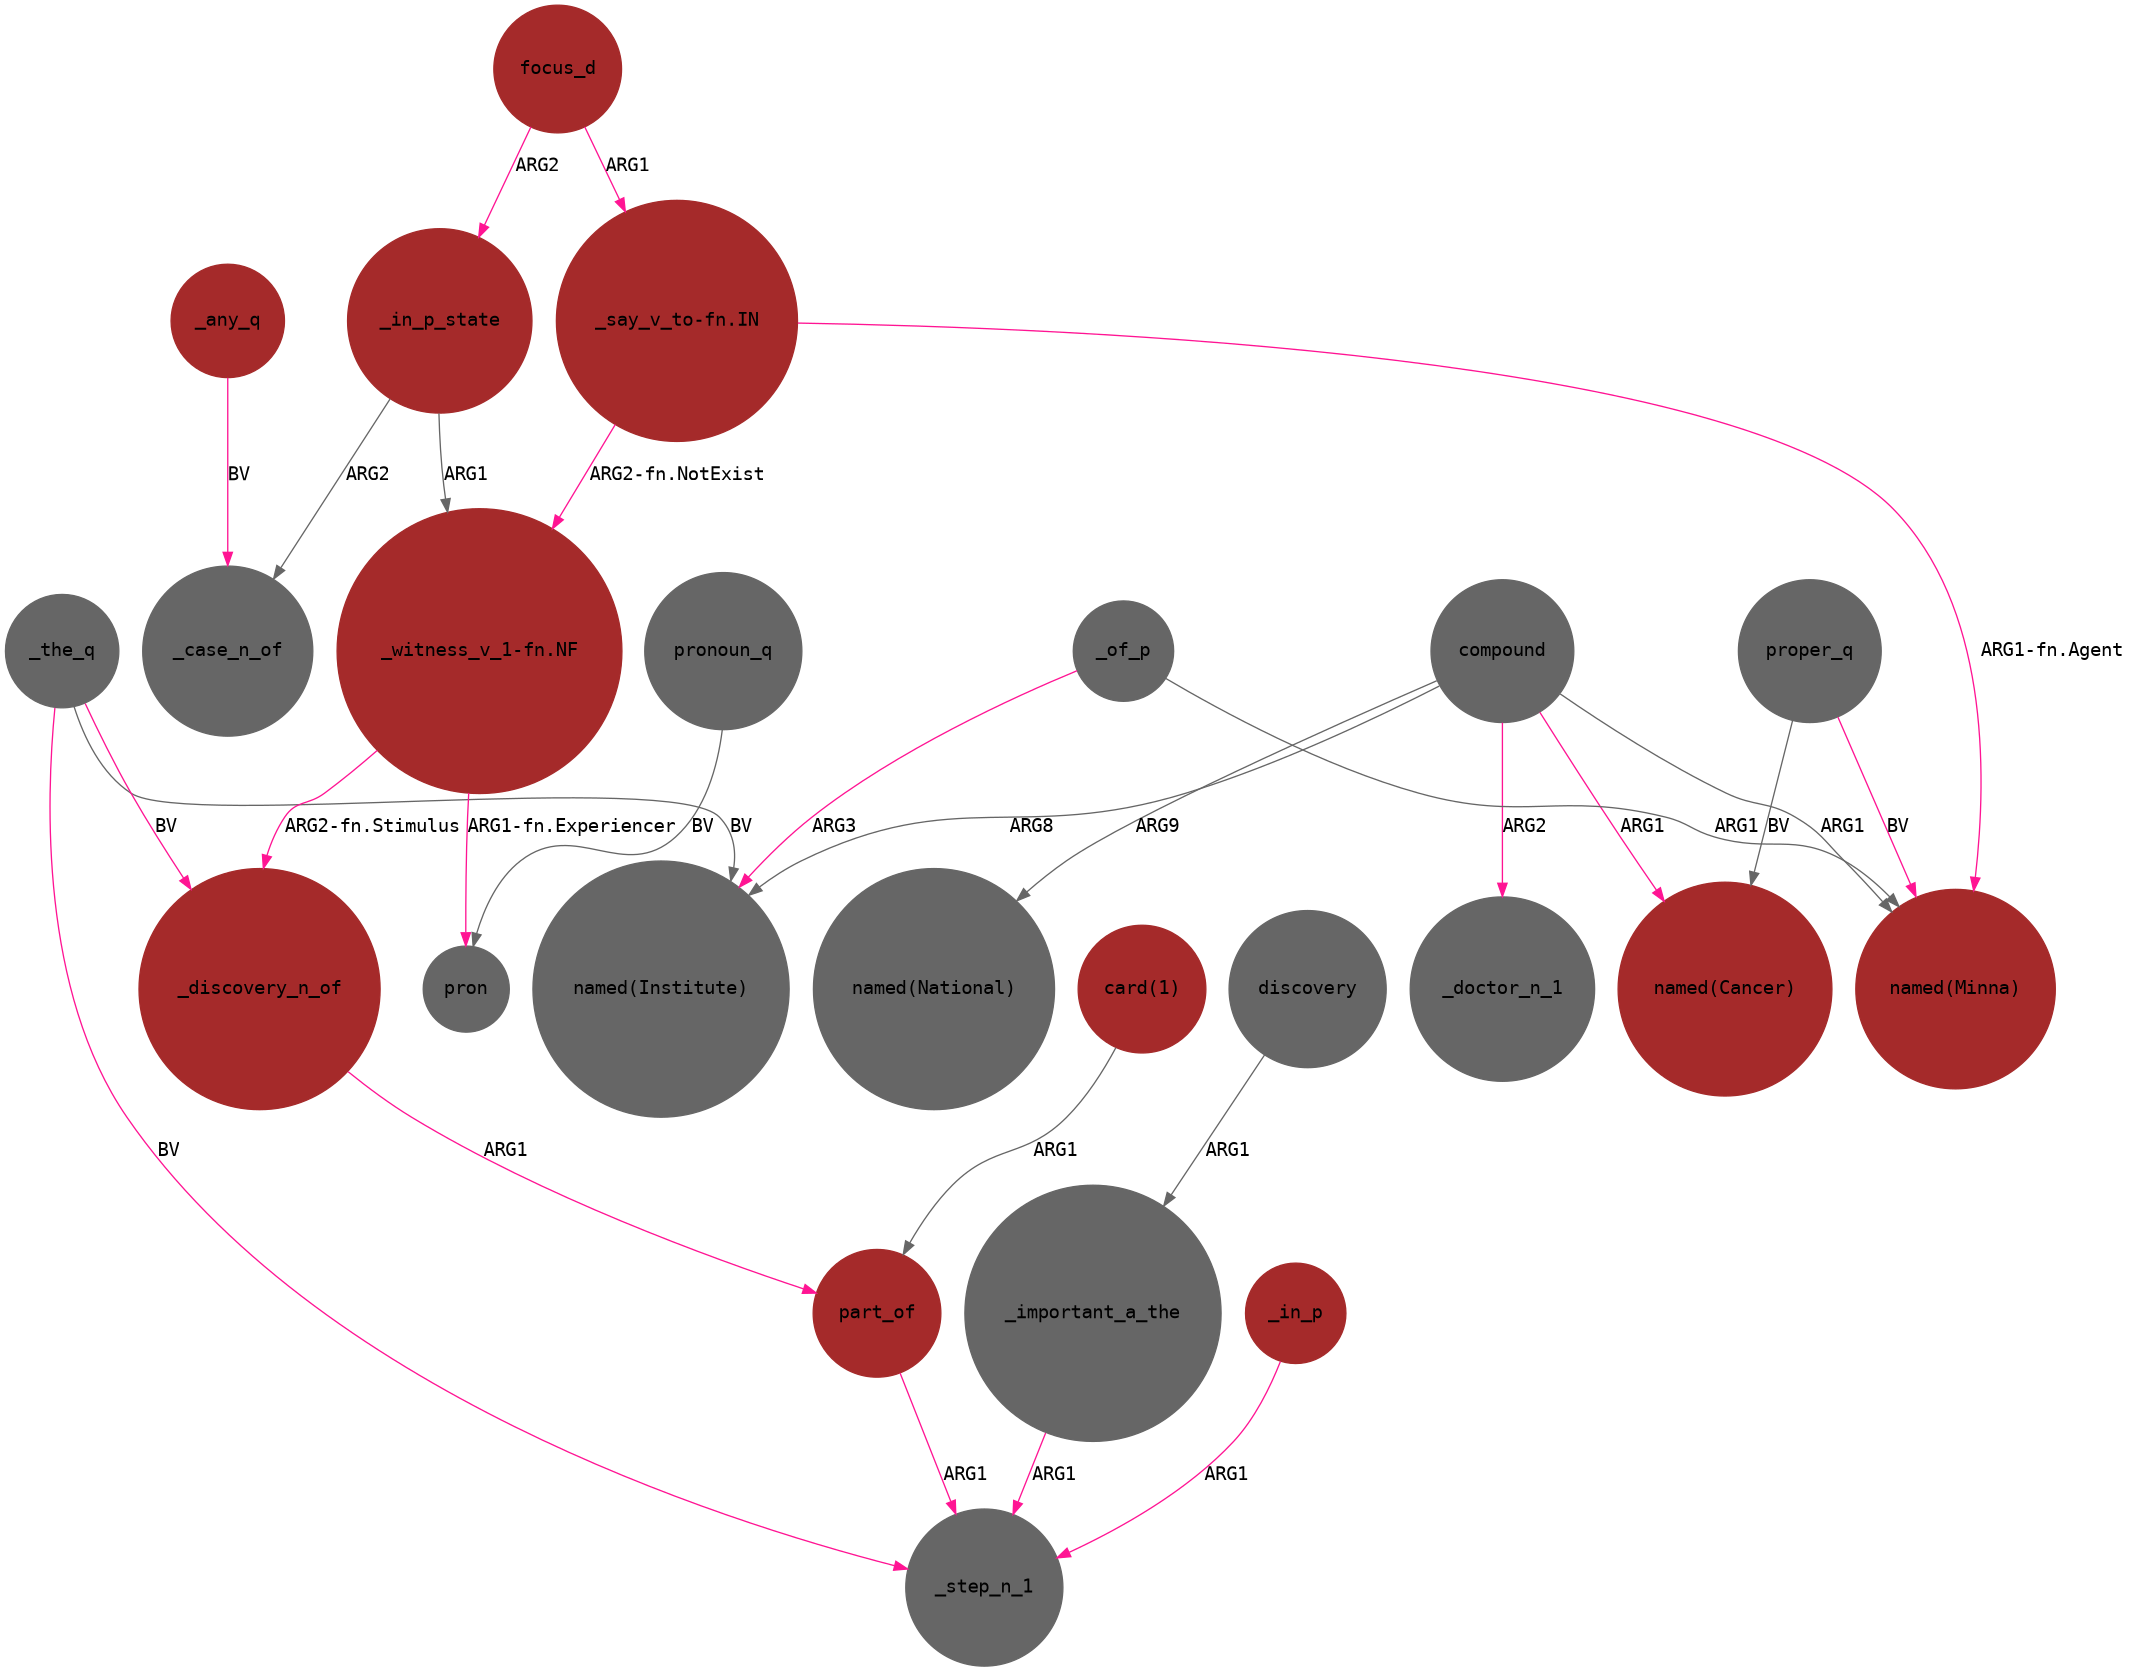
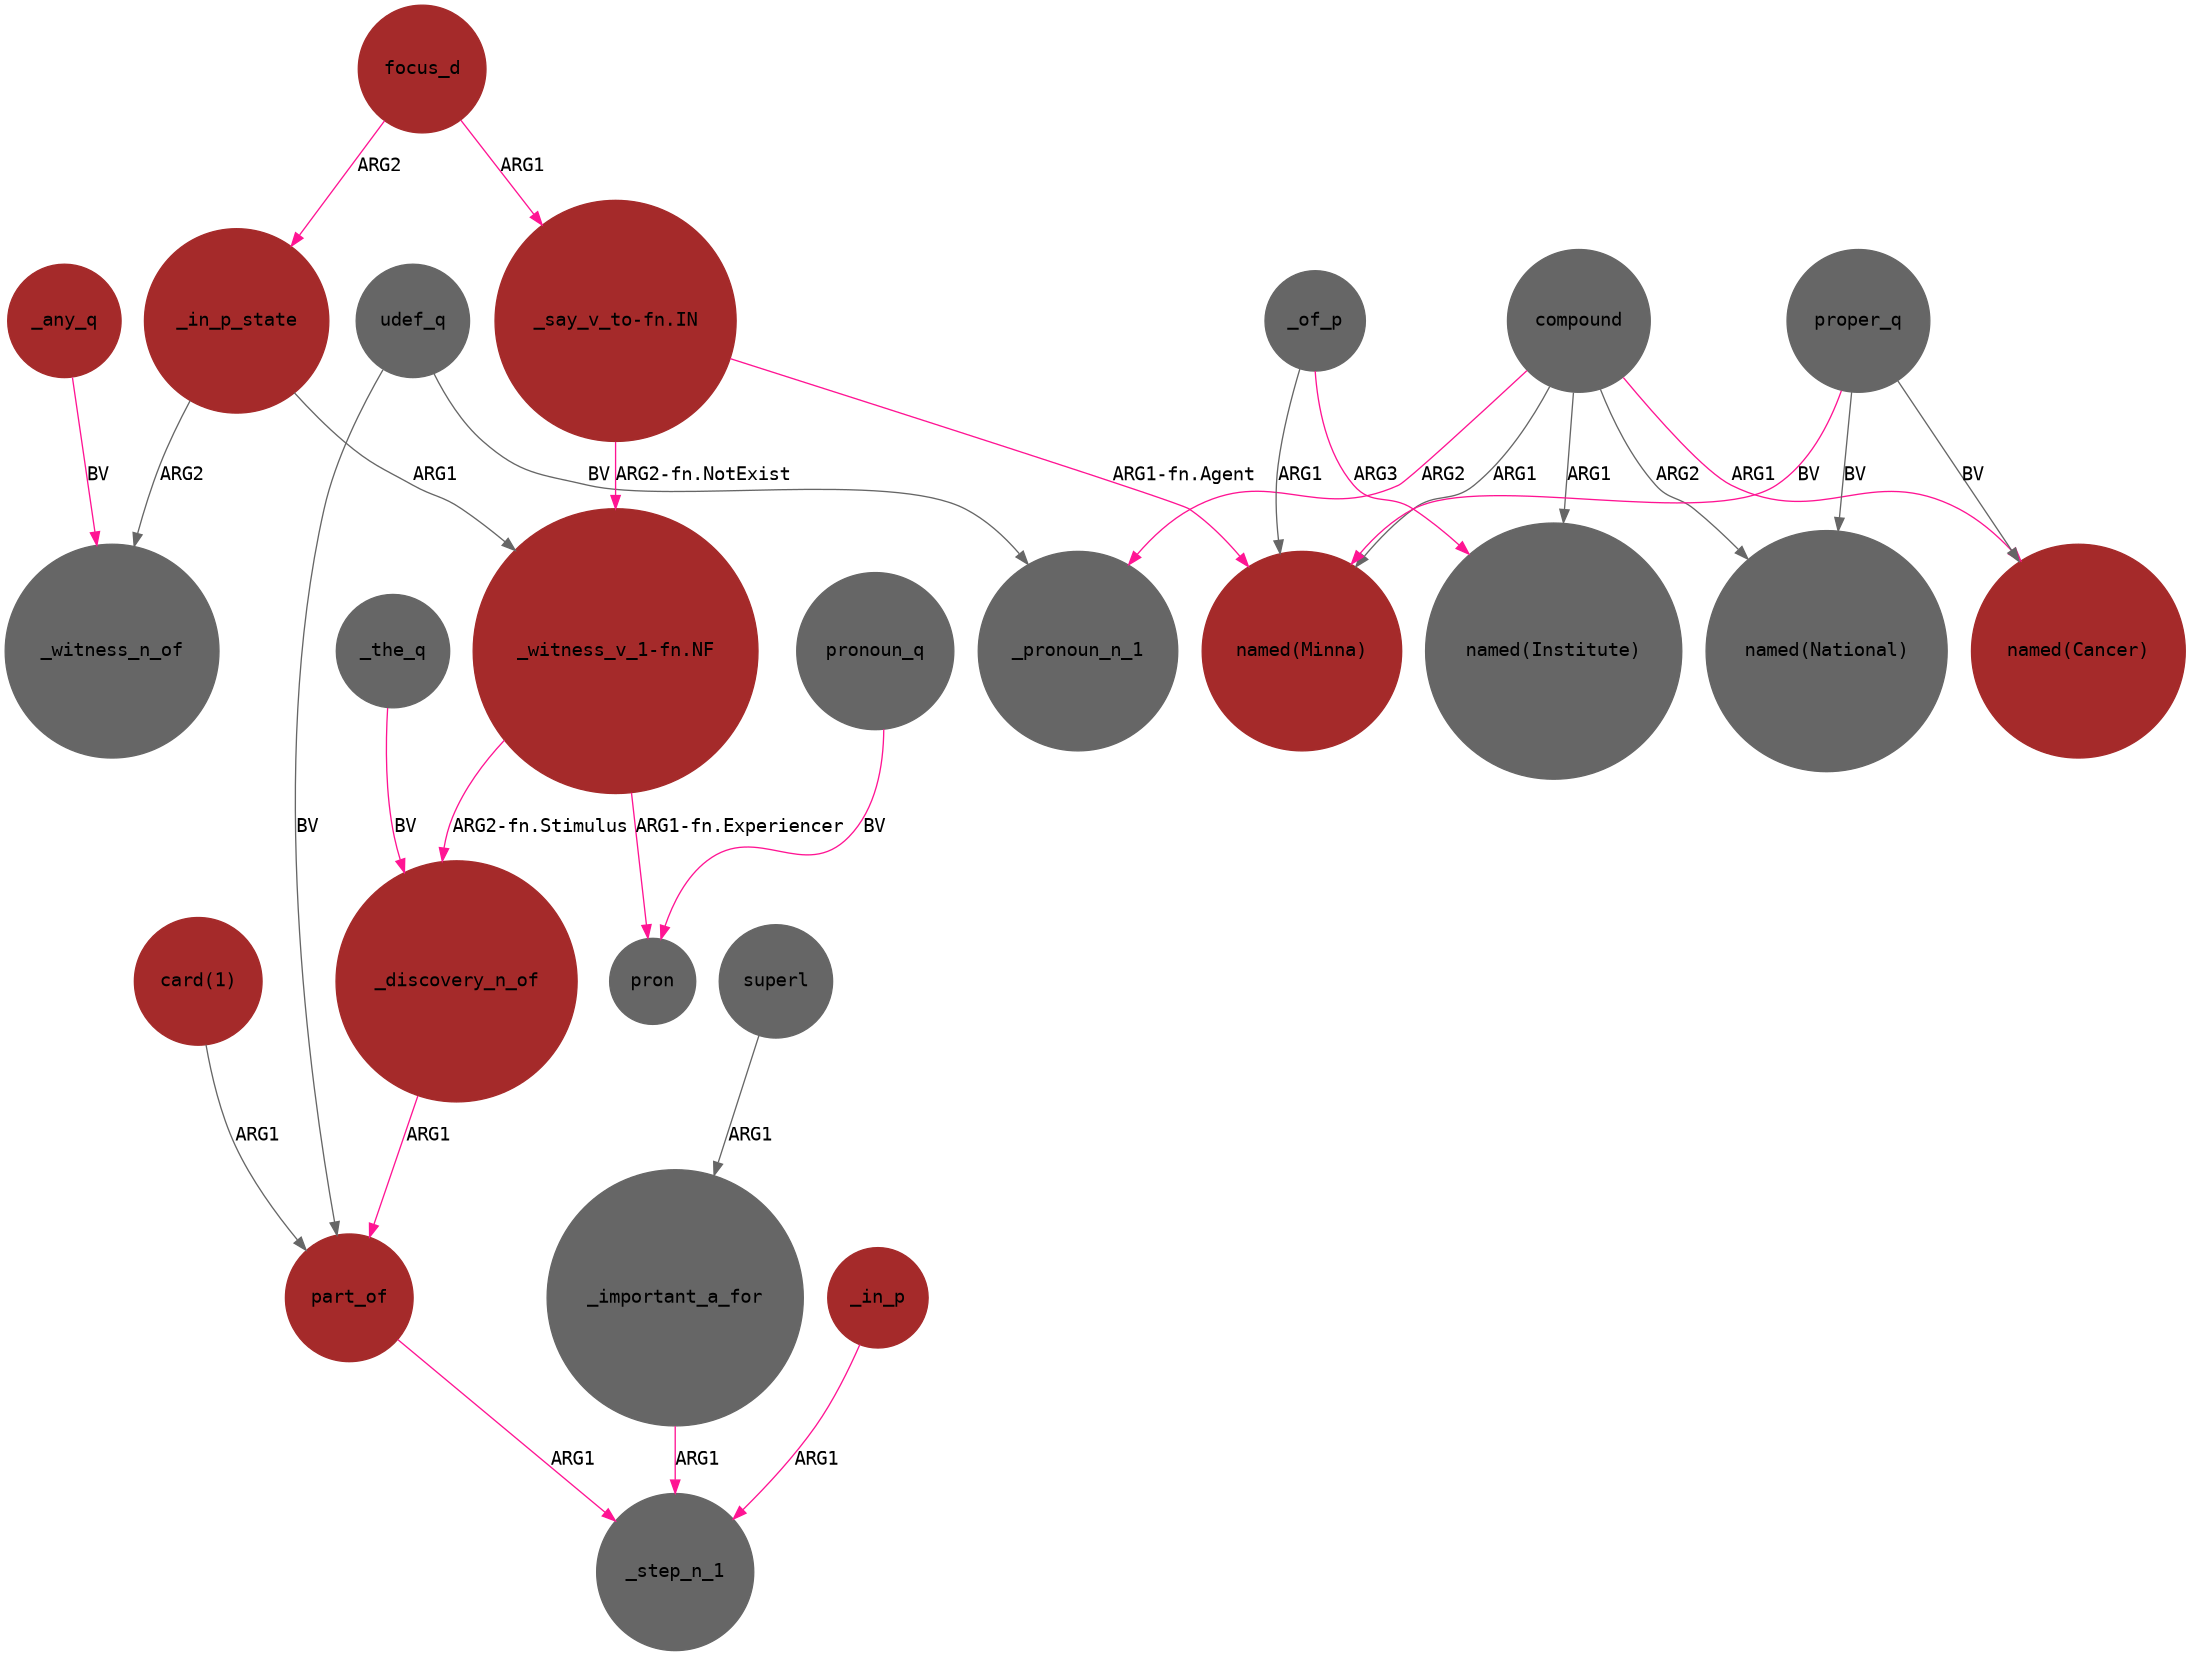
node "udef_q": added
edge "proper_q" -> "named(National)": added, label "BV"
node "_case_n_of": label "_case_n_of" -> "_witness_n_of"
edge "_the_q" -> "named(Institute)": removed, label "BV"
edge "compound" -> "named(Institute)": label "ARG8" -> "ARG1"
edge "compound" -> "named(National)": label "ARG9" -> "ARG2"
edge "pronoun_q" -> "pron": color gray40 -> deeppink
node "discovery": label "discovery" -> "superl"
node "_doctor_n_1": label "_doctor_n_1" -> "_pronoun_n_1"
edge "_the_q" -> "_step_n_1": removed, label "BV"
node "_important_a_the": label "_important_a_the" -> "_important_a_for"
